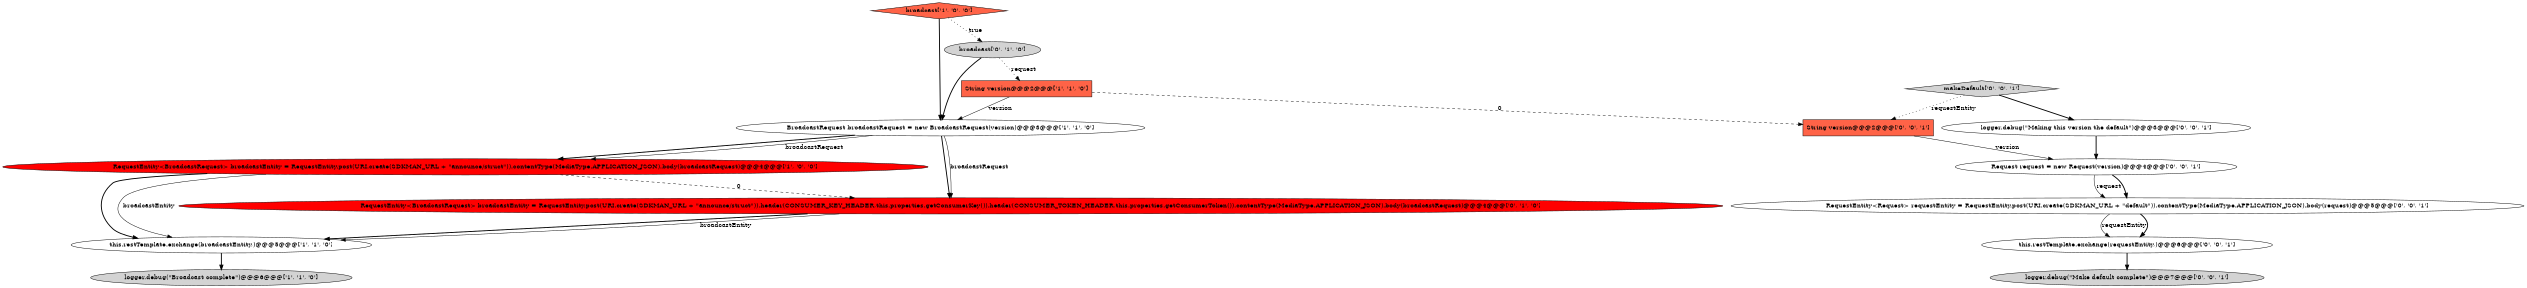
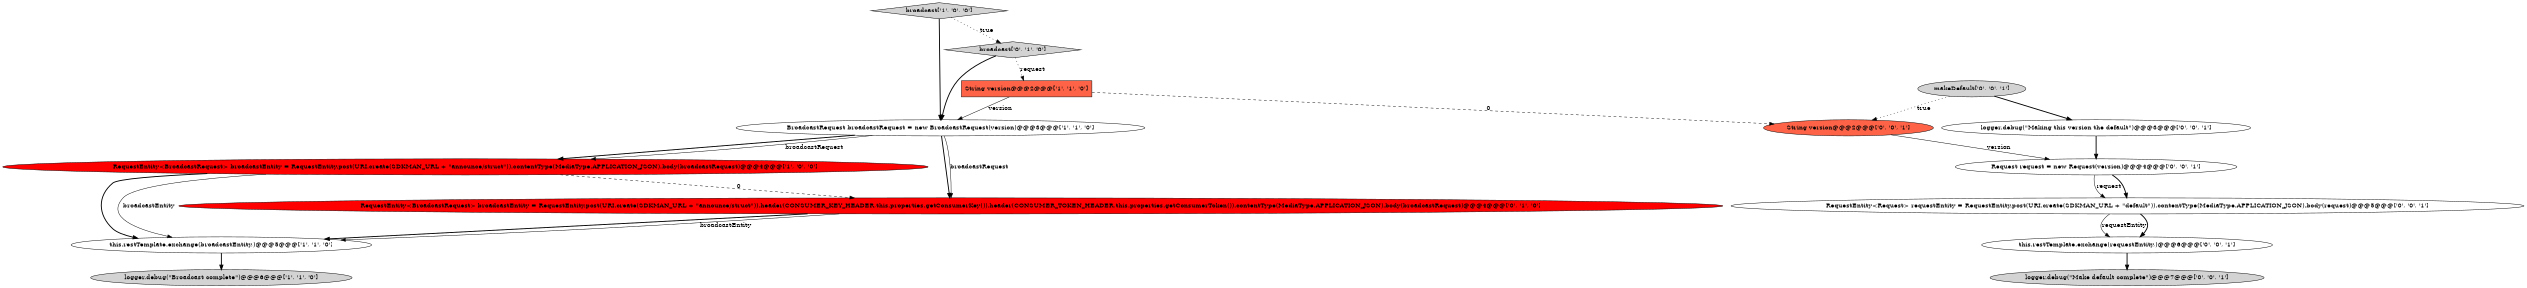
node "broadcast['1', '0', '0']": fillcolor tomato -> lightgray
node "broadcast['0', '1', '0']": shape ellipse -> diamond
node "makeDefault['0', '0', '1']": shape diamond -> ellipse
edge "makeDefault['0', '0', '1']" -> "String version@@@2@@@['0', '0', '1']": label "requestEntity" -> "true"
node "String version@@@2@@@['0', '0', '1']": shape box -> ellipse
